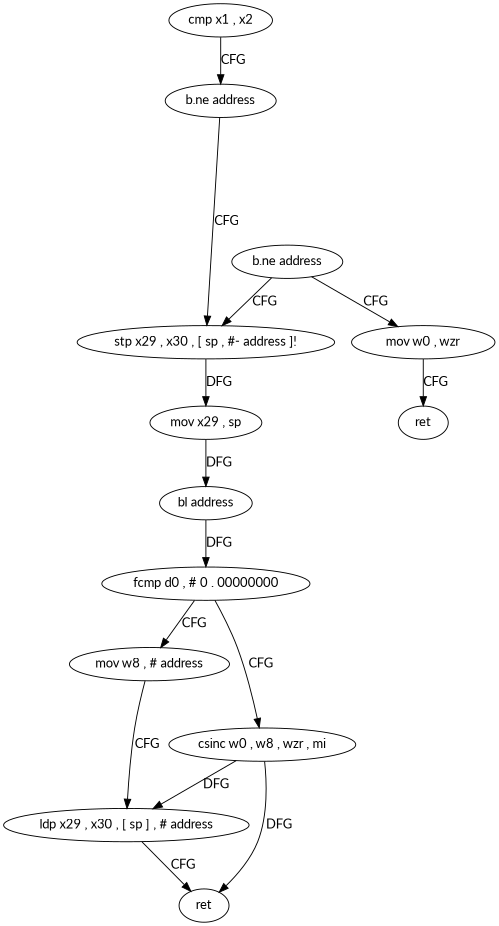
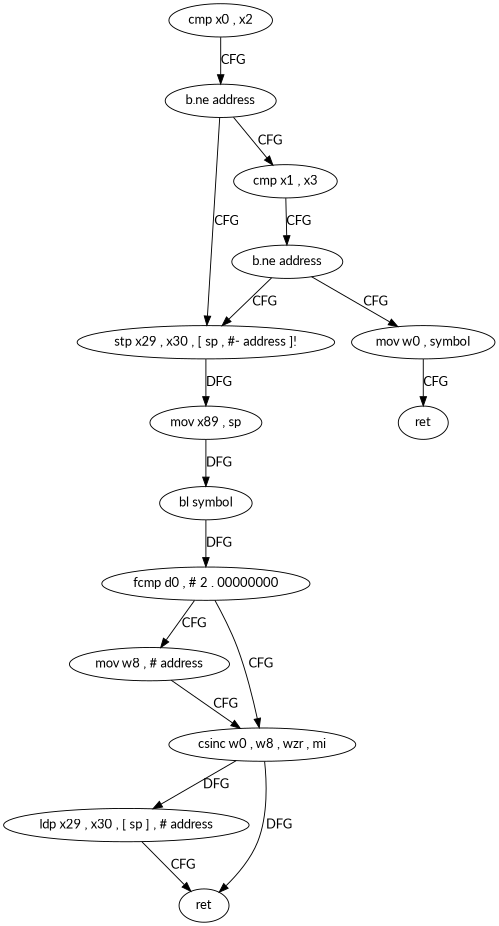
node "cmp x1 , x2": label "cmp x1 , x2" -> "cmp x0 , x2"
node "cmp x1 , x3": added
node "mov w0 , wzr": label "mov w0 , wzr" -> "mov w0 , symbol"
node "mov x29 , sp": label "mov x29 , sp" -> "mov x89 , sp"
node "bl address": label "bl address" -> "bl symbol"
node "fcmp d0 , # 0 . 00000000": label "fcmp d0 , # 0 . 00000000" -> "fcmp d0 , # 2 . 00000000"
edge "mov w8 , # address" -> "ldp x29 , x30 , [ sp ] , # address": now "mov w8 , # address" -> "csinc w0 , w8 , wzr , mi"
